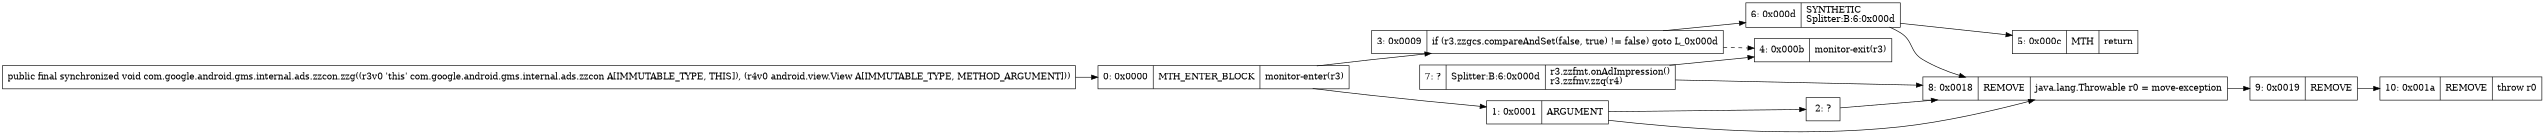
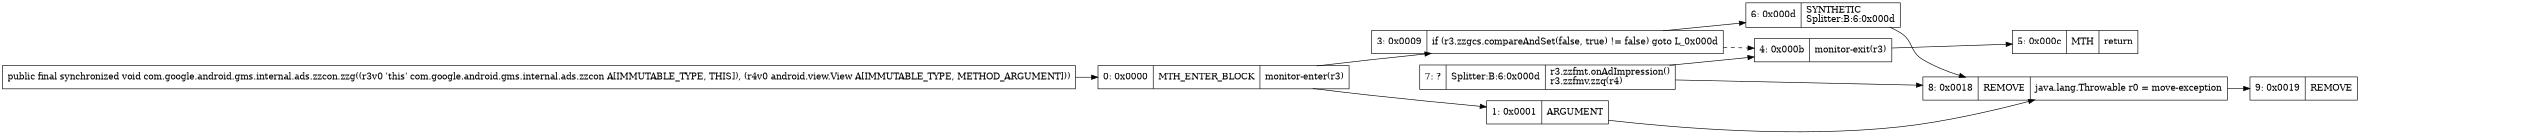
edge "6: 0x000d" -> "5: 0x000c": now "4: 0x000b" -> "5: 0x000c"
node "10: 0x001a": removed
node "2: ?": removed
